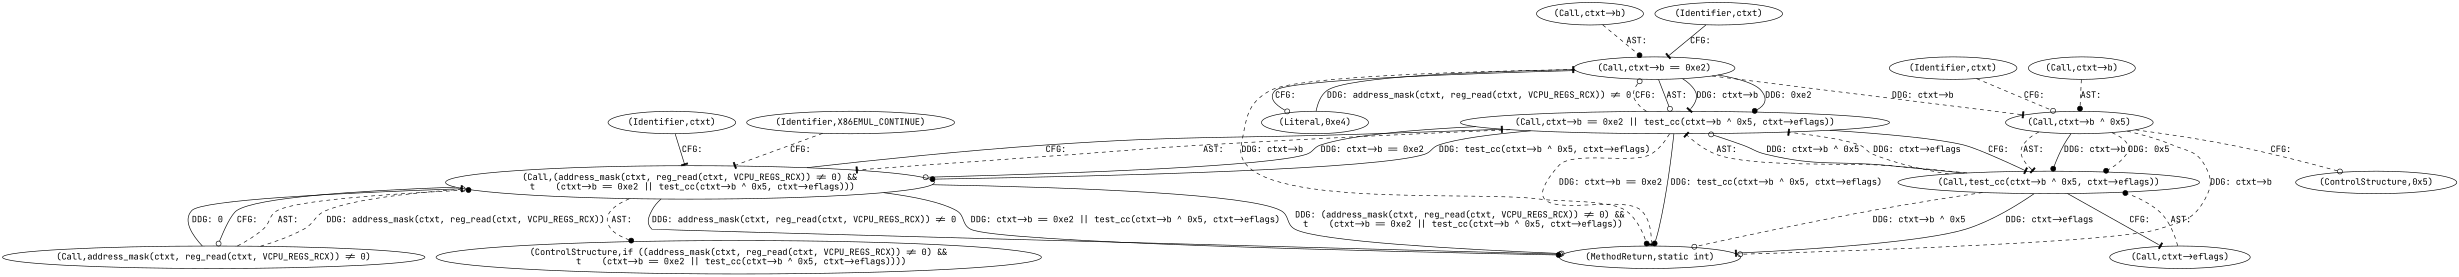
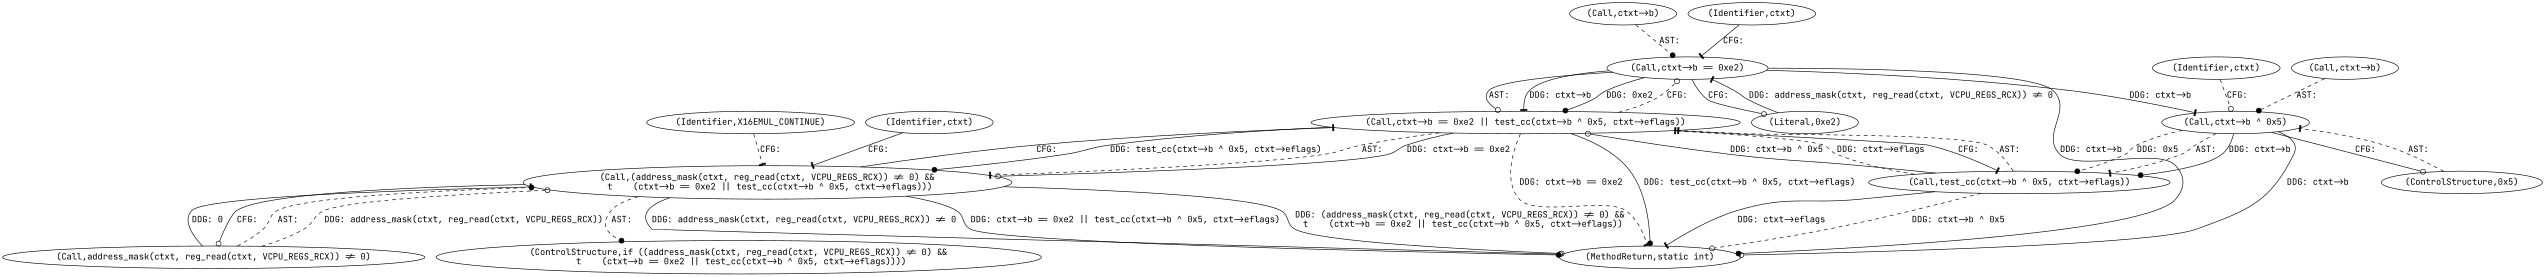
edge "(Call,ctxt->b == 0xe2)" -> "(Call,ctxt->b ^ 0x5)": style dashed -> solid
node "(Identifier,X86EMUL_CONTINUE)": label "(Identifier,X86EMUL_CONTINUE)" -> "(Identifier,X16EMUL_CONTINUE)"
node "(Literal,0xe4)": label "(Literal,0xe4)" -> "(Literal,0xe2)"
edge "(ControlStructure,0x5)" -> "(Call,ctxt->b ^ 0x5)": added, label "AST:"
edge "(Call,ctxt->b ^ 0x5)" -> "(ControlStructure,0x5)": style dashed -> solid
edge "(Call,ctxt->b == 0xe2)" -> "(MethodReturn,static int)": style dashed -> solid
edge "(Call,ctxt->b ^ 0x5)" -> "(MethodReturn,static int)": style dashed -> solid
node "(Call,ctxt->eflags)": removed
